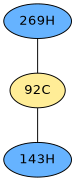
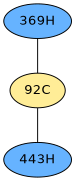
node "269H": label "269H" -> "369H"
node "143H": label "143H" -> "443H"
